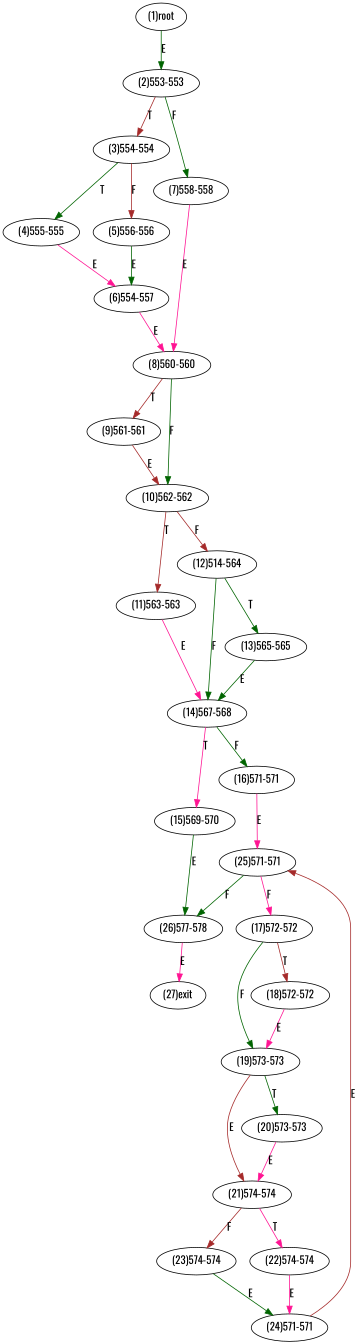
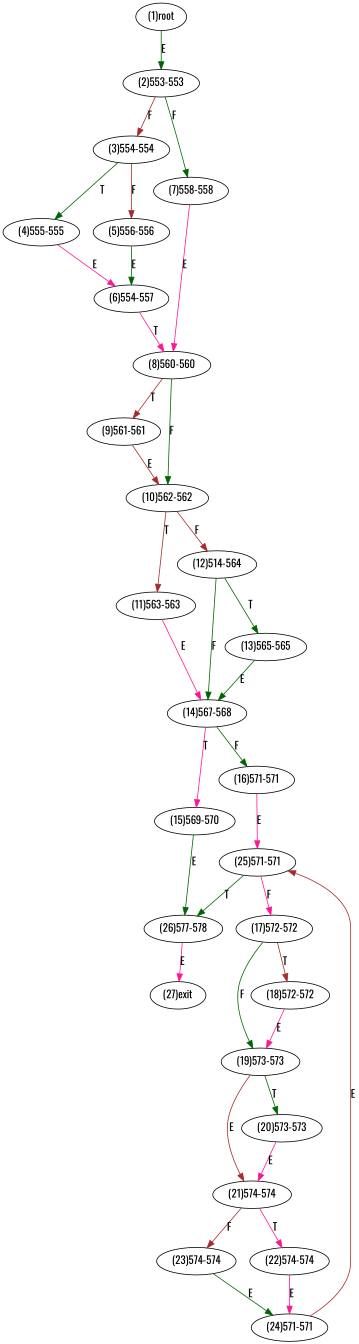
edge "(2)553-553" -> "(3)554-554": label "T" -> "F"
edge "(6)554-557" -> "(8)560-560": label "E" -> "T"
edge "(25)571-571" -> "(26)577-578": label "F" -> "T"
